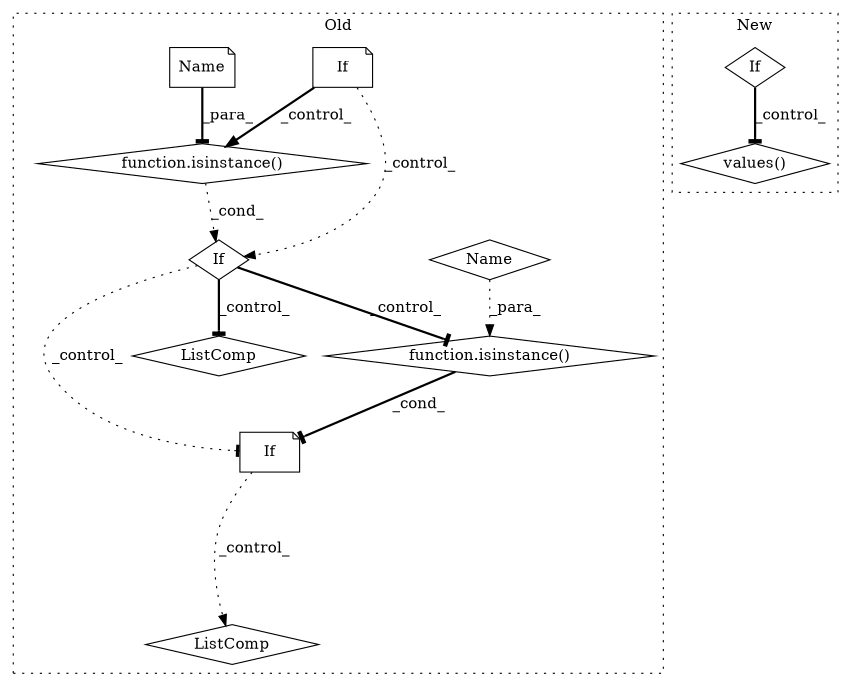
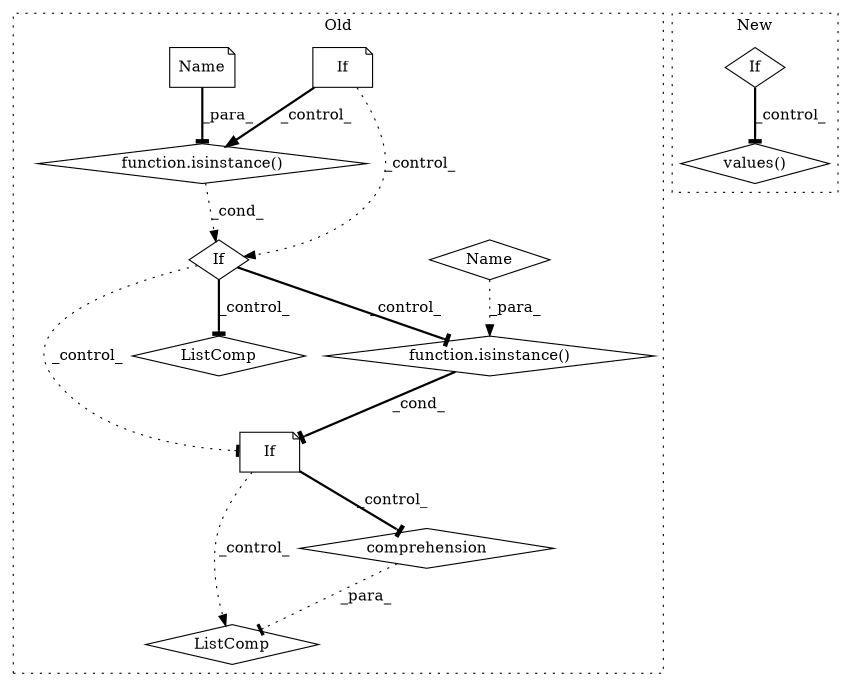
node "comprehension": added
